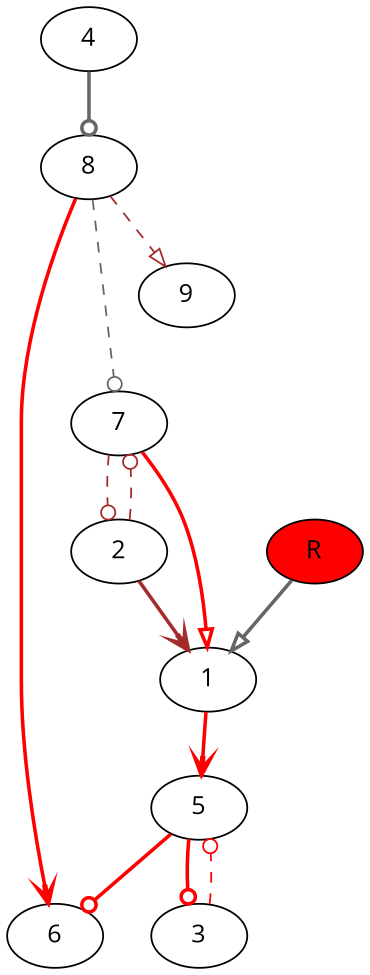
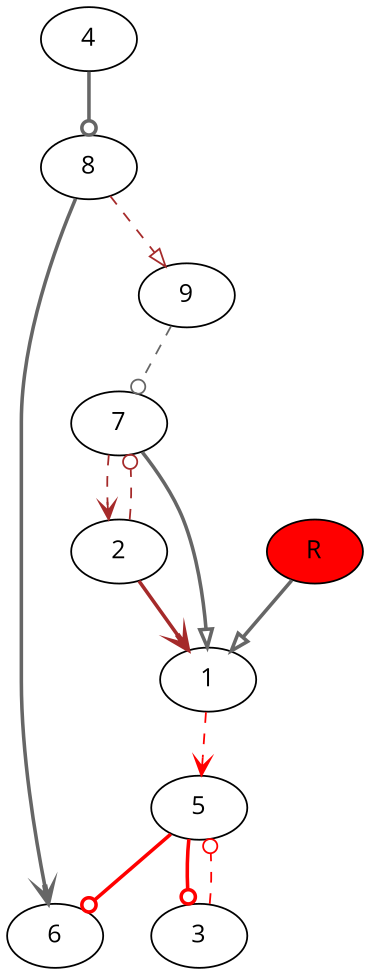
edge "8" -> "7": now "9" -> "7"
edge "7" -> "2": arrowhead odot -> vee
edge "7" -> "1": color red -> gray40
edge "8" -> "6": color red -> gray40
edge "1" -> "5": style bold -> dashed
